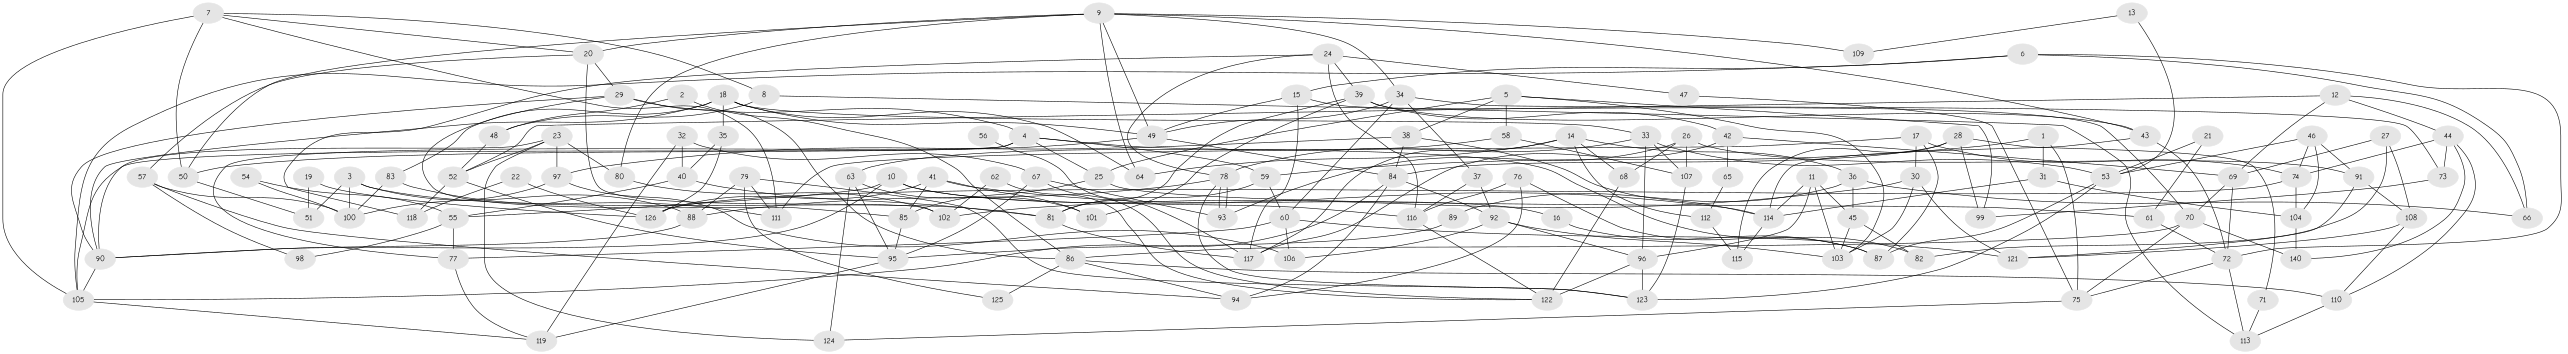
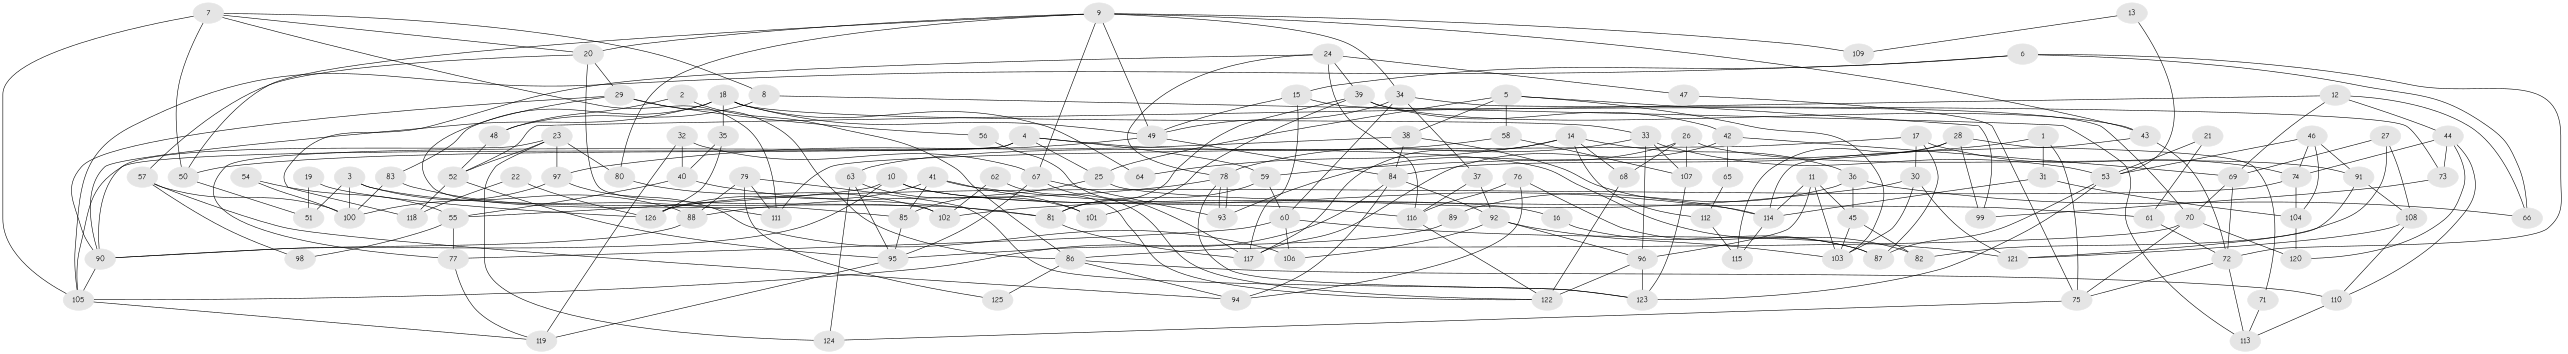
edge "9" -- "64": now "9" -- "67"
edge "29" -- "4": now "29" -- "56"
node "140": label "140" -> "120"
